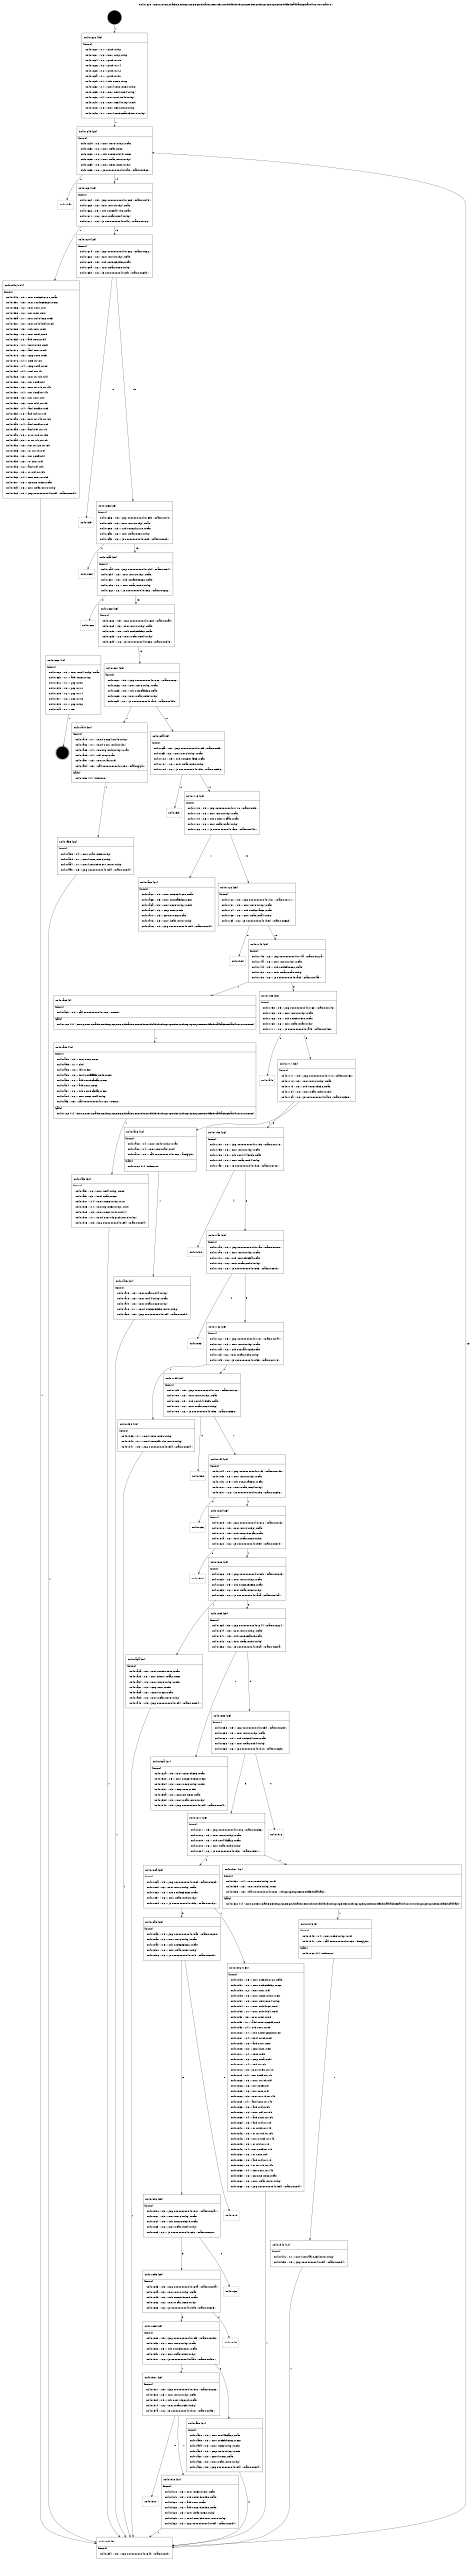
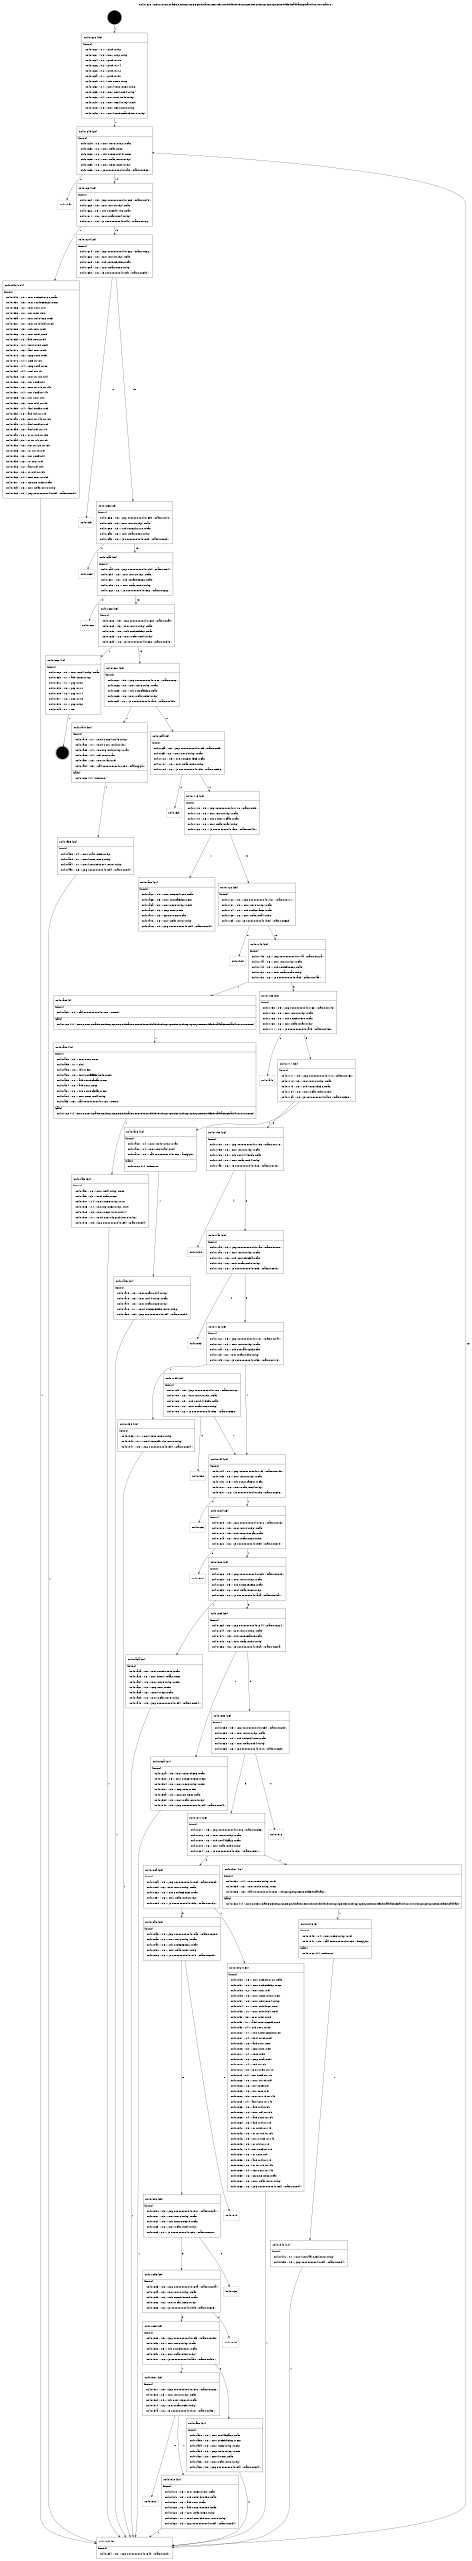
edge "0x4016c8 [25]" -> "0x401e68 [19]": added, label "1"
edge "0x4017c2 [25]" -> "0x4017db [25]": now "0x4017c2 [25]" -> "0x4017f4 [25]"
edge "0x40192a [27]" -> "0x401ef4 [5]": added, label "1"
